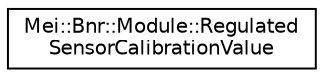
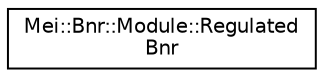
node "Mei::Bnr::Module::Regulated SensorCalibrationValue": label "Mei::Bnr::Module::Regulated SensorCalibrationValue" -> "Mei::Bnr::Module::Regulated Bnr"
